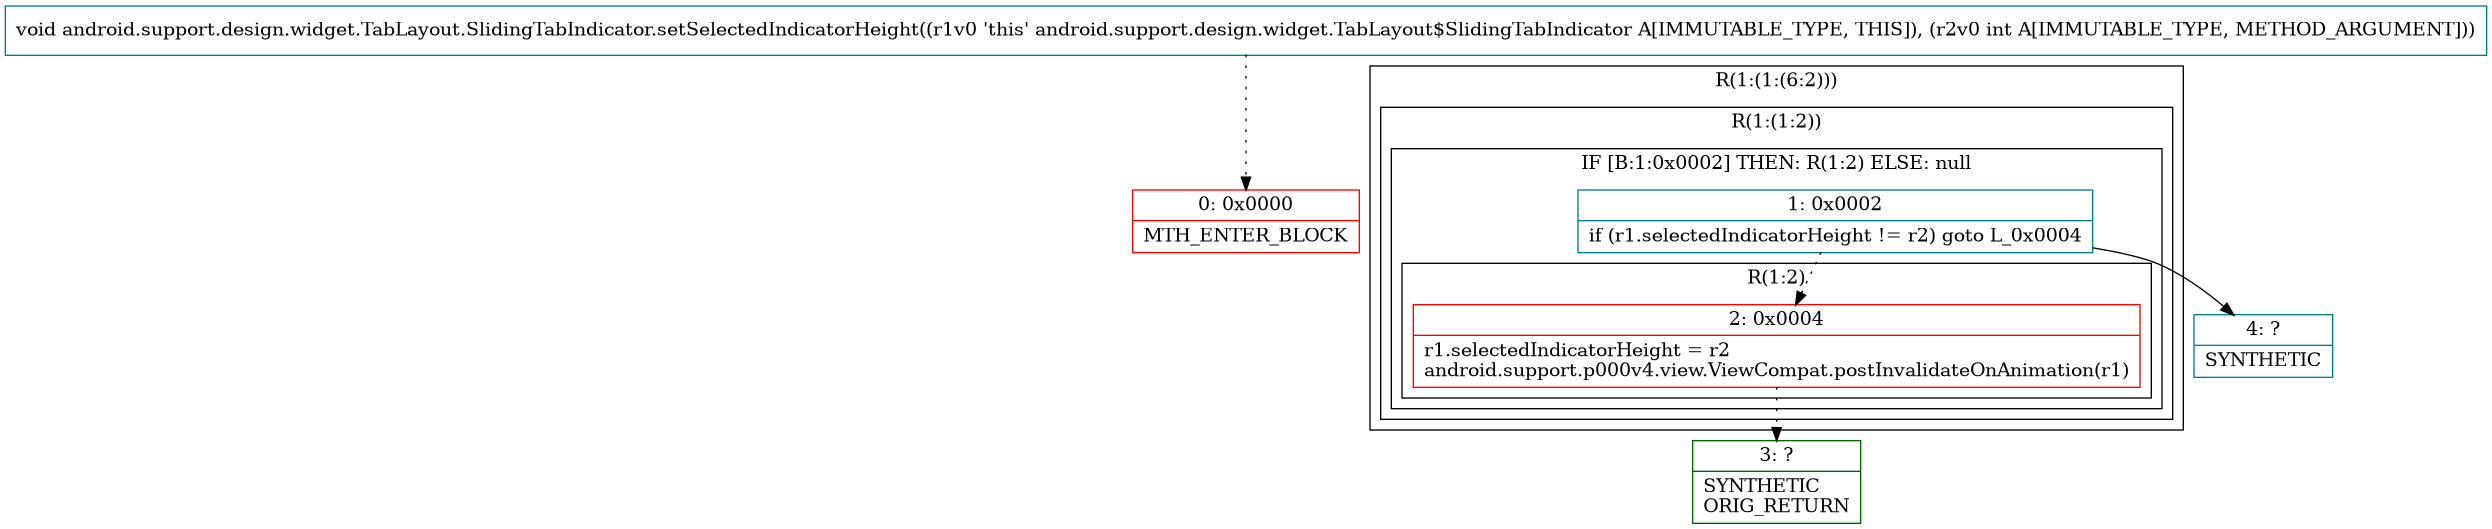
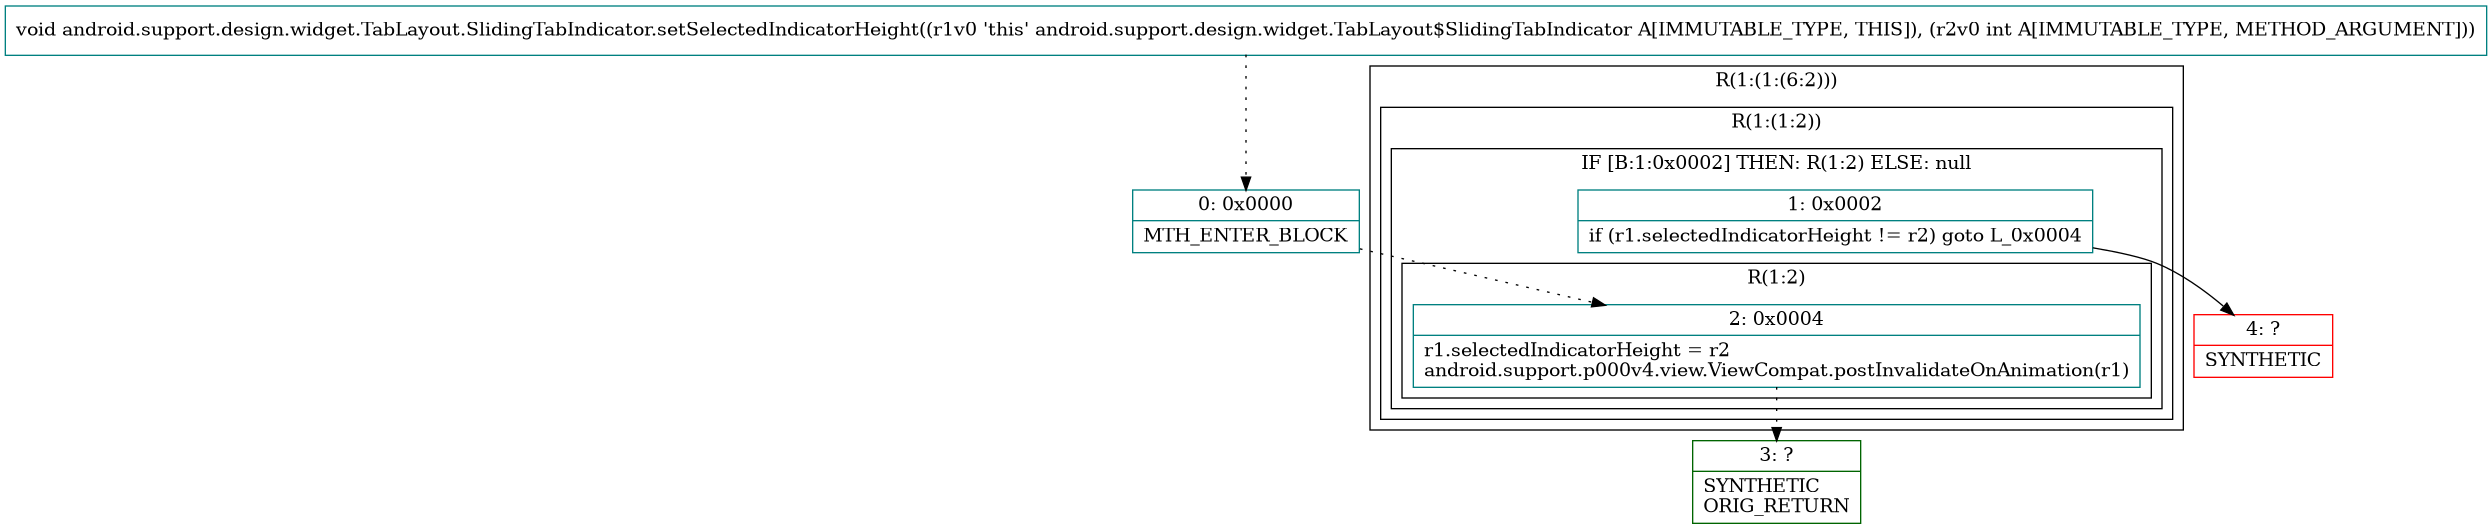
node "0: 0x0000": color red -> teal
edge "1: 0x0002" -> "2: 0x0004": now "0: 0x0000" -> "2: 0x0004"
node "2: 0x0004": color red -> teal
node "4: ?": color teal -> red
